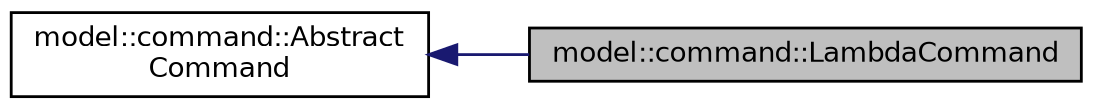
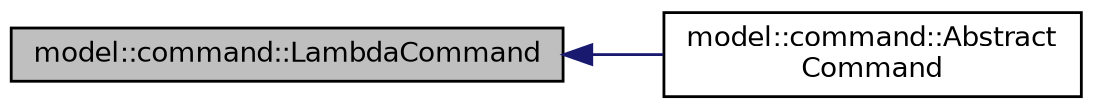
edge "model::command::LambdaCommand" -> "model::command::Abstract Command": reversed
